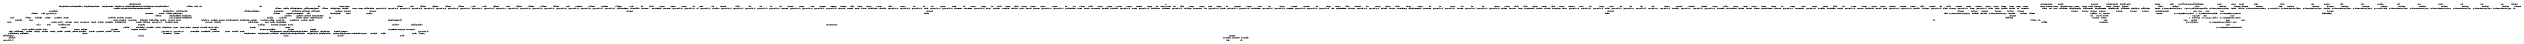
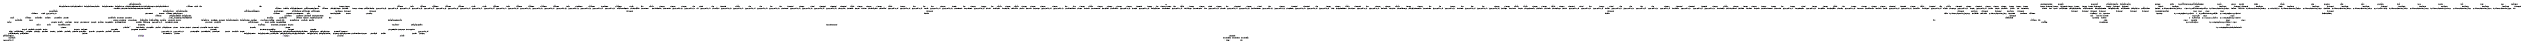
node "pdcore:birthDate": label "pdcore:birthDate" -> "ietf:birthDate"
